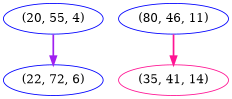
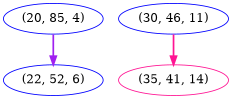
node "(20, 55, 4)": label "(20, 55, 4)" -> "(20, 85, 4)"
node "(80, 46, 11)": label "(80, 46, 11)" -> "(30, 46, 11)"
node "(22, 72, 6)": label "(22, 72, 6)" -> "(22, 52, 6)"
